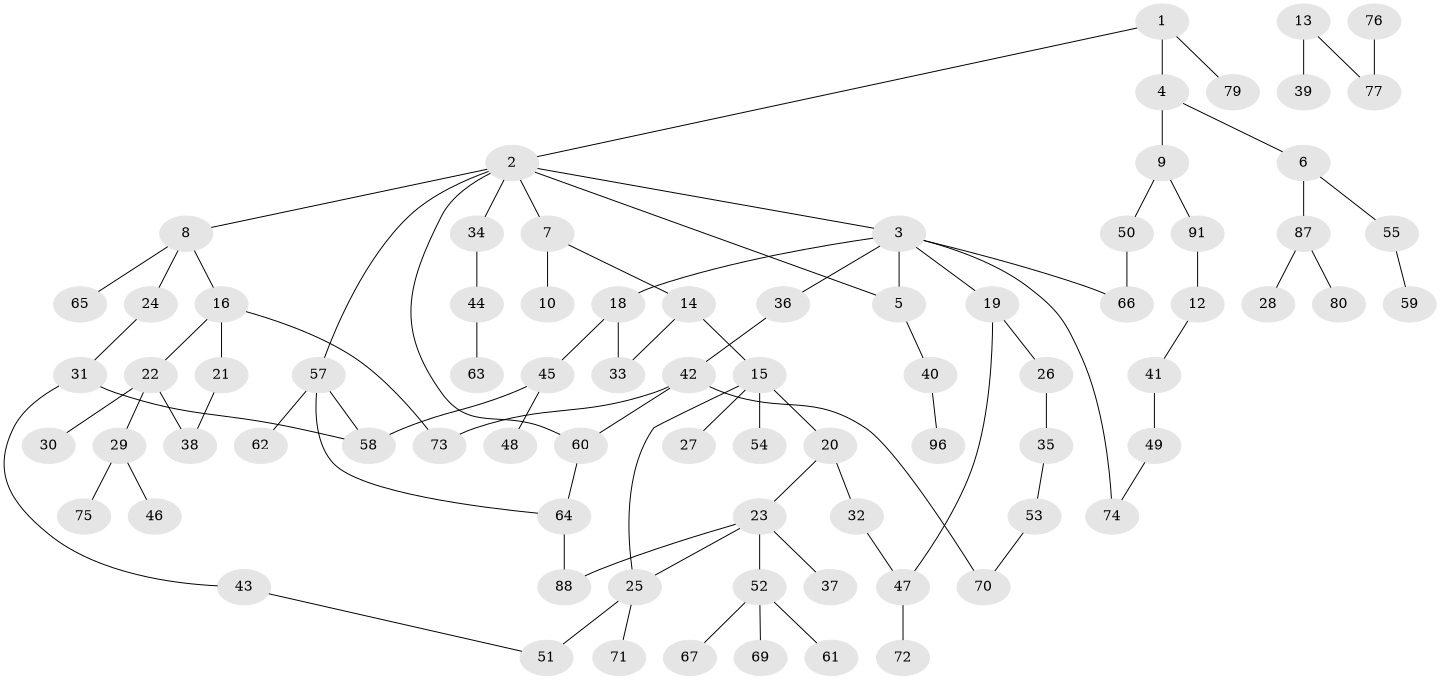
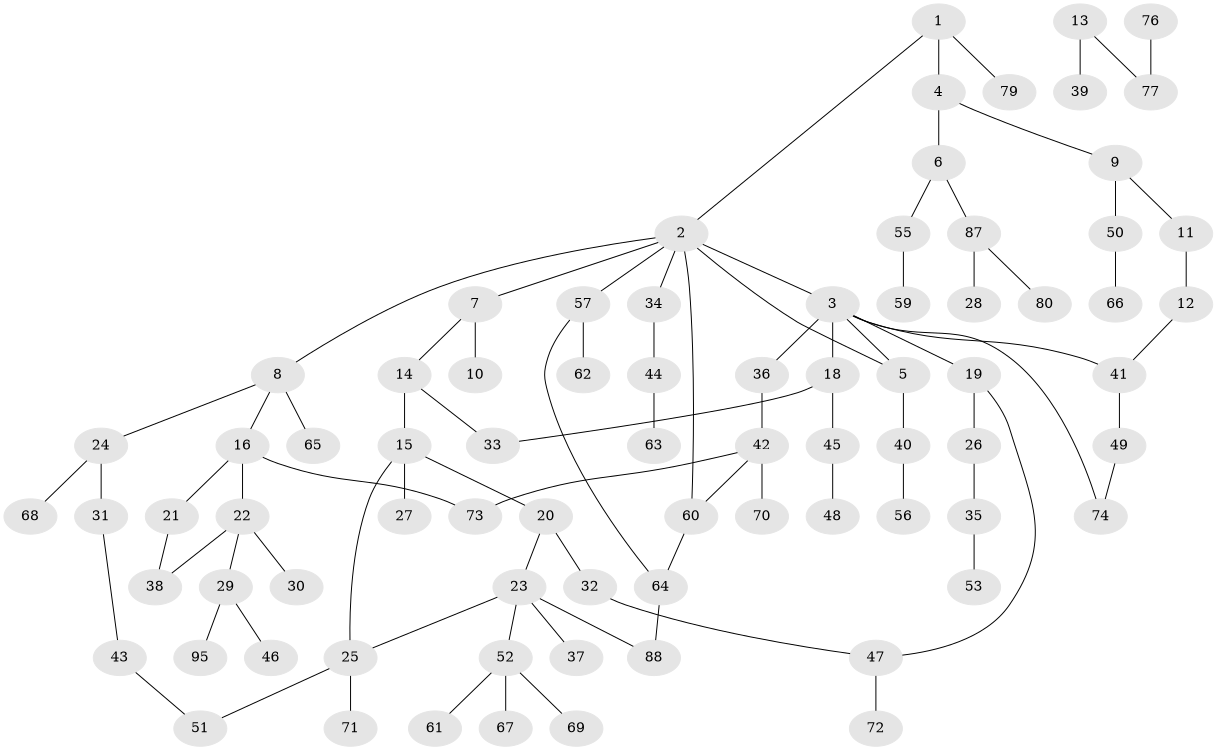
node "91": label "91" -> "11"
edge "3" -- "66": now "3" -- "41"
node "58": removed
node "54": removed
node "96": label "96" -> "56"
node "68": added
node "75": label "75" -> "95"
edge "53" -- "70": removed
